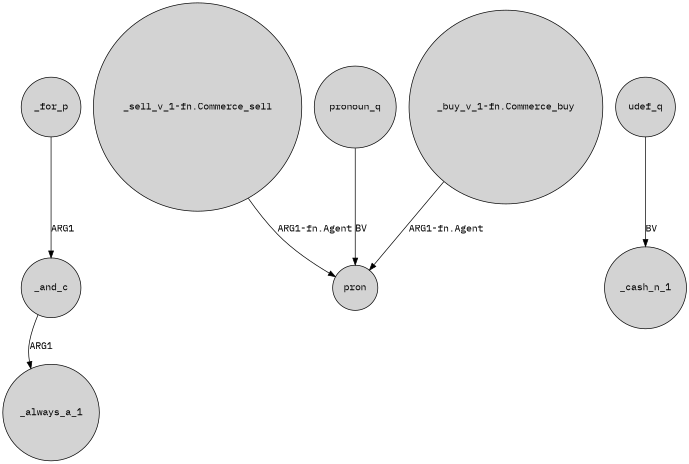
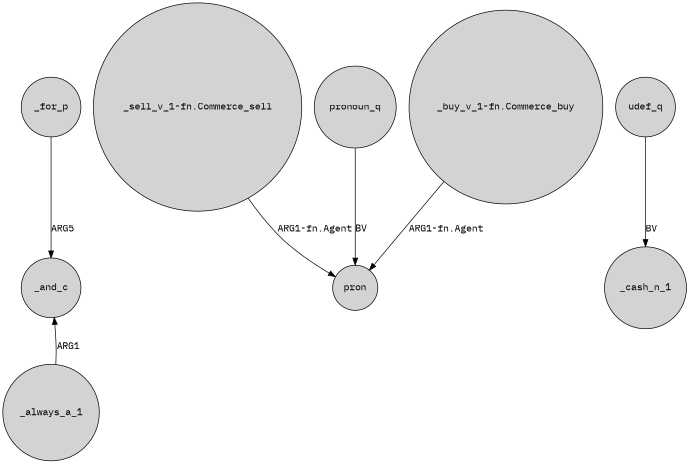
edge "_for_p" -> "_and_c": label "ARG1" -> "ARG5"
edge "_and_c" -> "_always_a_1": reversed
